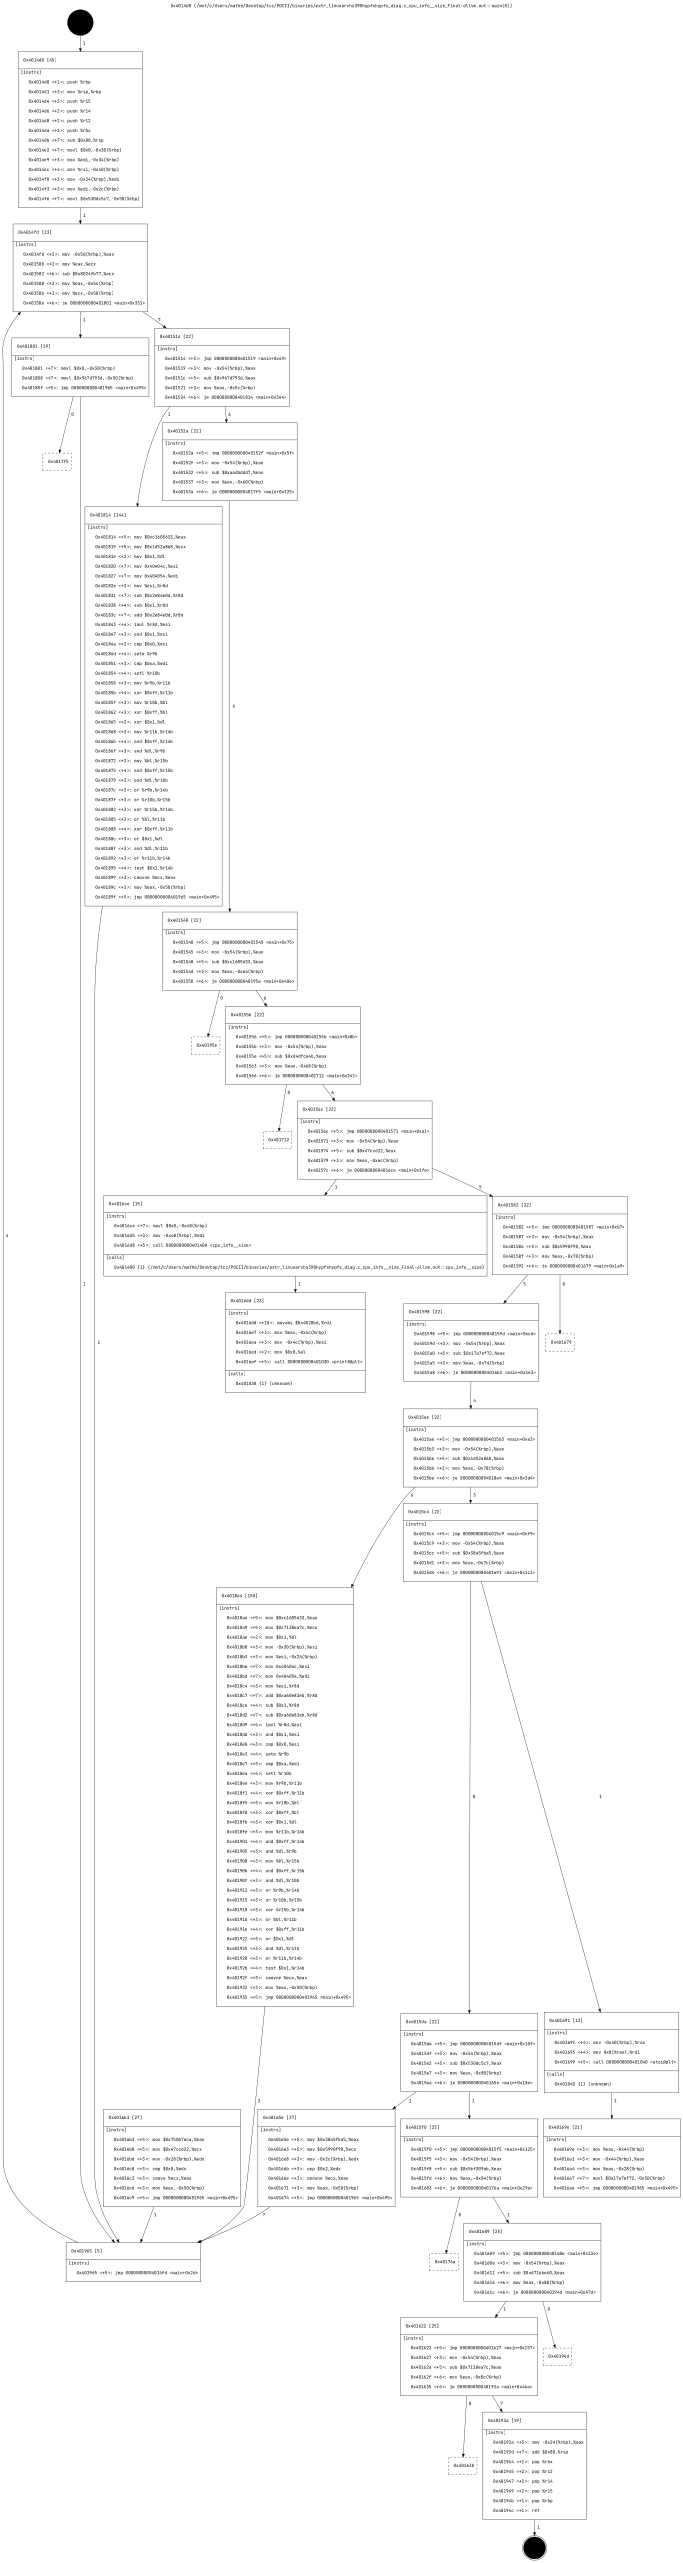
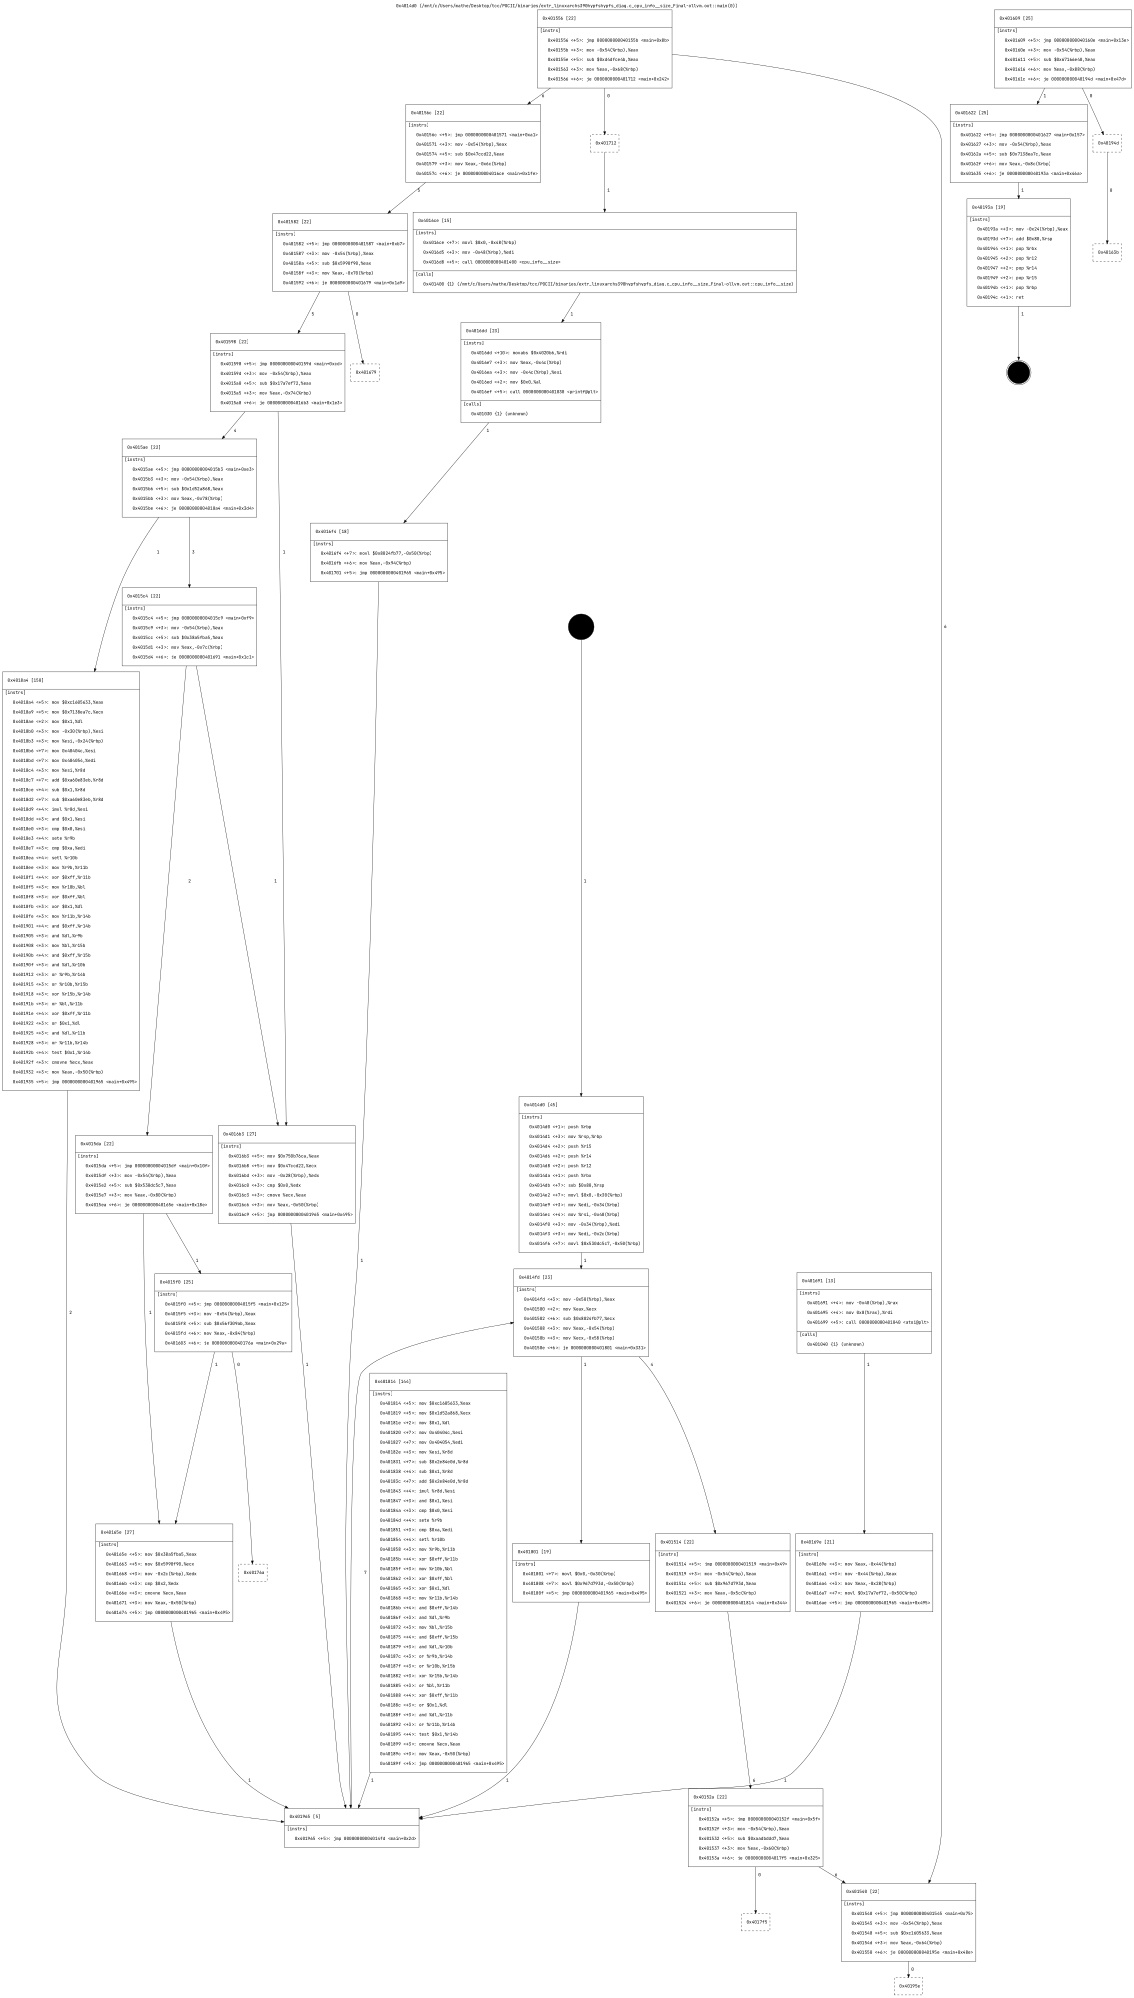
edge "0x4014fd [23]" -> "0x401514 [22]": label " 7" -> " 4"
edge "0x401801 [19]" -> "0x4017f5": now "0x40152a [22]" -> "0x4017f5"
edge "0x401514 [22]" -> "0x401814 [144]": removed, label "1"
node "0x4016f4 [18]": added
edge "0x401598 [22]" -> "0x4016b3 [27]": added, label "1"
edge "0x401540 [22]" -> "0x401556 [22]": reversed
edge "0x40156c [22]" -> "0x4016ce [15]": now "0x401712" -> "0x4016ce [15]"
edge "0x401965 [5]" -> "0x4014fd [23]": label " 4" -> " 7"
edge "0x4015ae [22]" -> "0x4018a4 [150]": label " 6" -> " 1"
edge "0x40169e [21]" -> "0x401965 [5]": added, label "1"
edge "0x4015c4 [22]" -> "0x401691 [13]": now "0x4015c4 [22]" -> "0x4016b3 [27]"
edge "0x4015c4 [22]" -> "0x4015da [22]": label " 0" -> " 2"
edge "0x4015f0 [25]" -> "0x401609 [25]": now "0x4015f0 [25]" -> "0x40165e [27]"
edge "0x40165e [27]" -> "0x401965 [5]": label " 7" -> " 1"
edge "0x401622 [25]" -> "0x40193a [19]": label " 7" -> " 1"
edge "0x401622 [25]" -> "0x40163b": now "0x40194d" -> "0x40163b"
